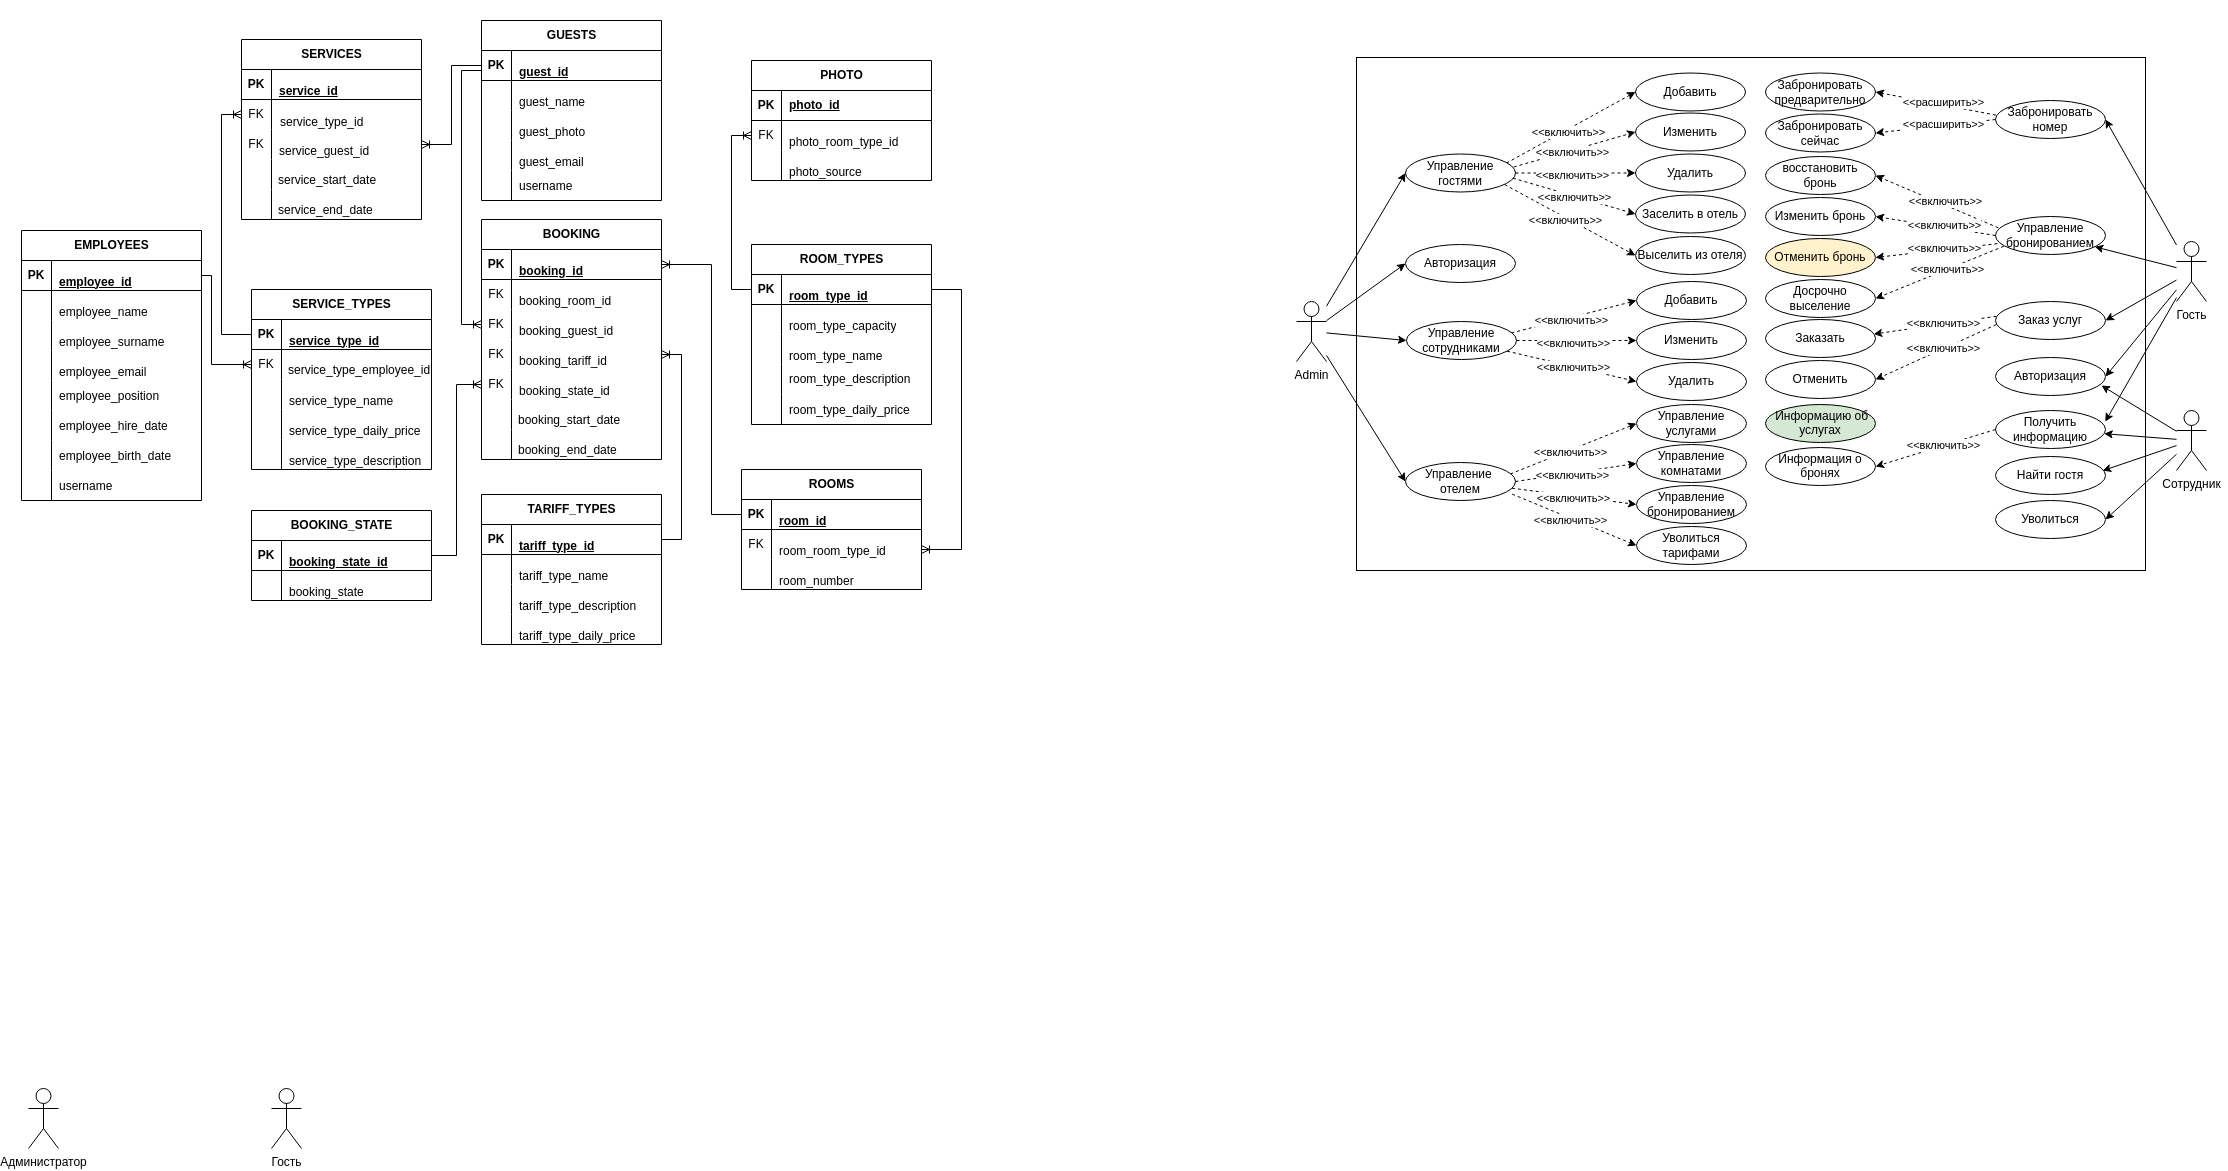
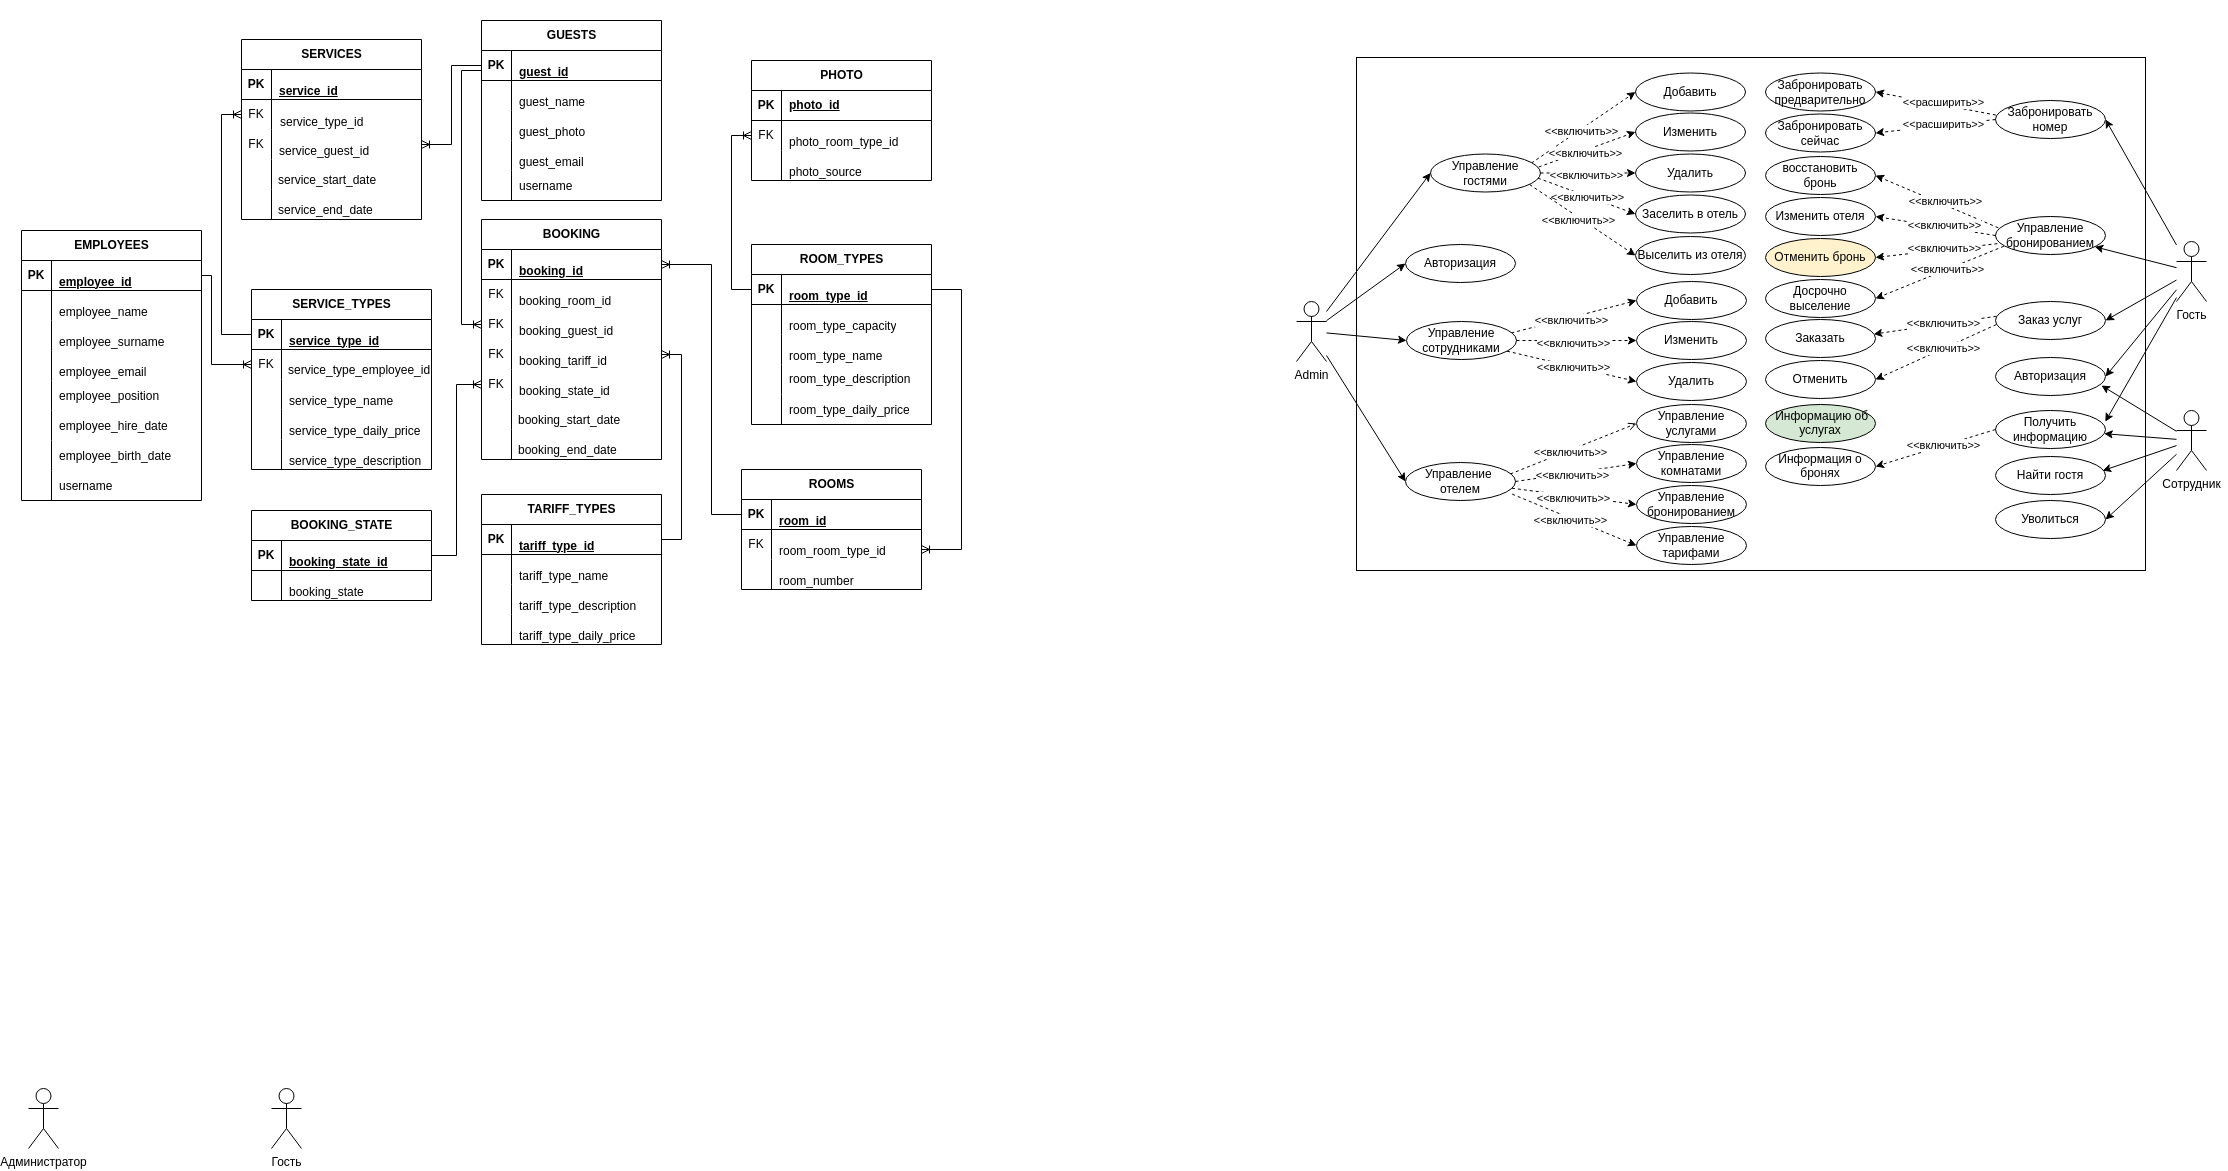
node "Управление гостями": moved (1461, 173) -> (1486, 173)
node "Изменить бронь": label "Изменить бронь" -> "Изменить отеля"
edge "Управление отелем" -> "Управление услугами": arrowhead classic -> open
node "Уволиться тарифами": label "Уволиться тарифами" -> "Управление тарифами"
